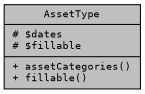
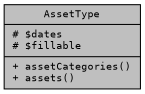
node "AssetType": text "+ fillable()" -> "+ assets()"
